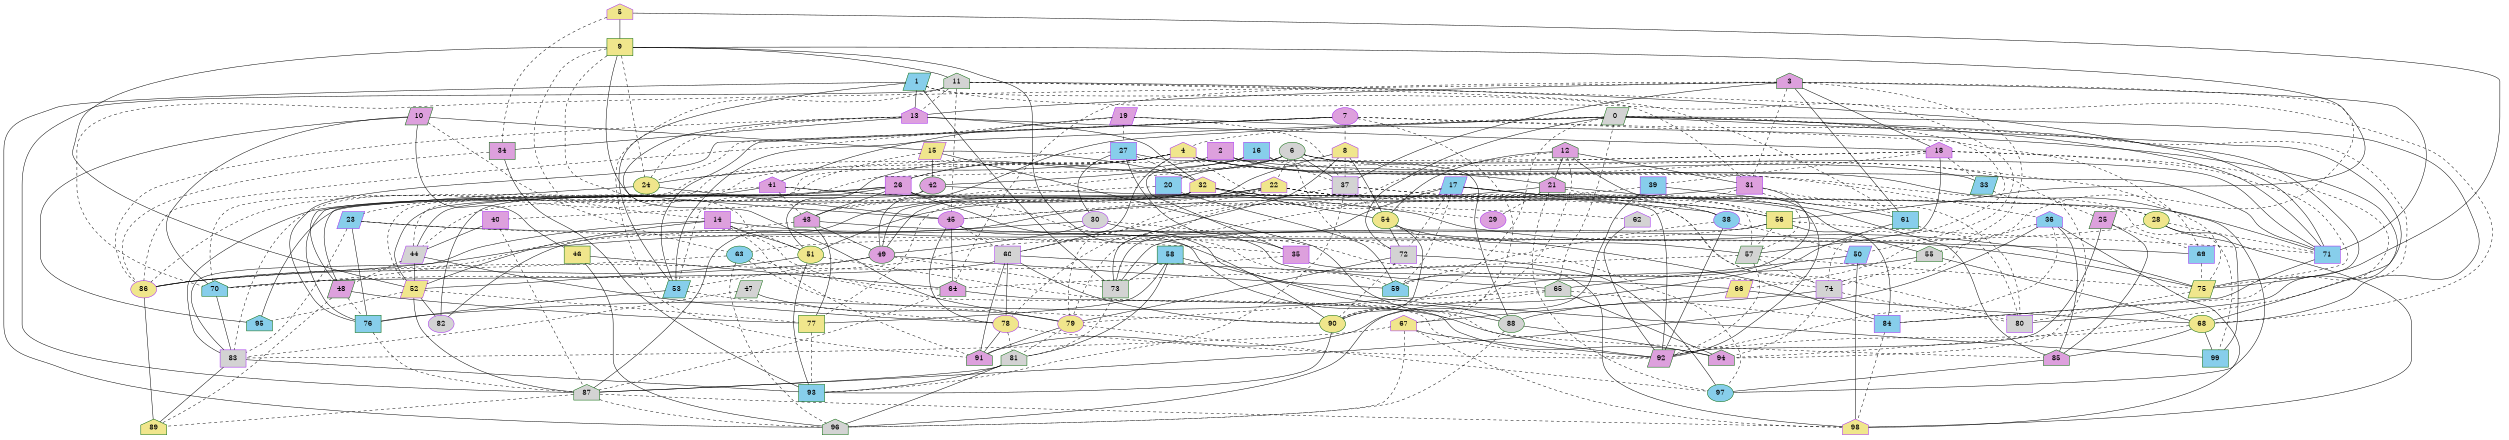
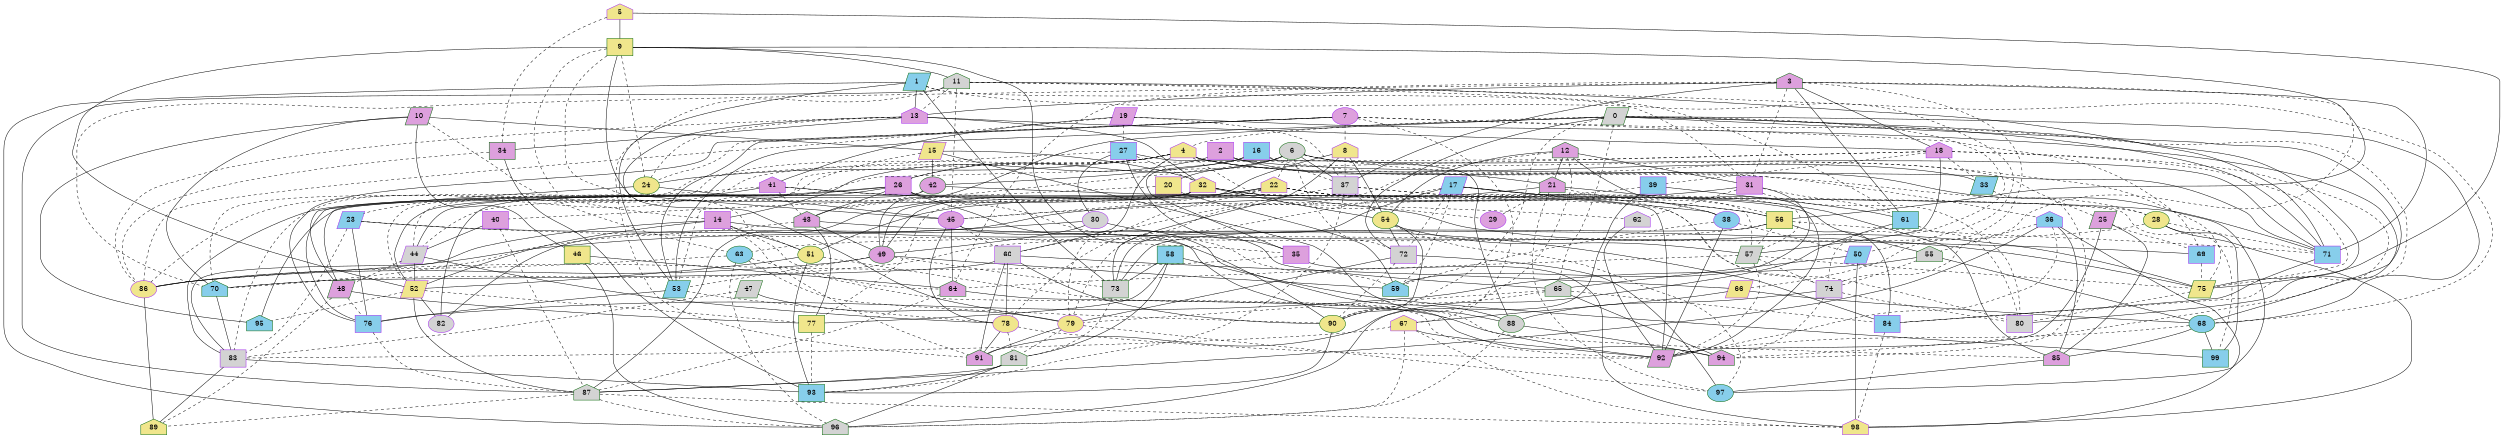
edge "2" -- "51": now "2" -- "14"
node "20": fillcolor skyblue -> khaki
edge "30" -- "74": removed
node "76": color darkgreen -> purple
node "68": fillcolor khaki -> skyblue
